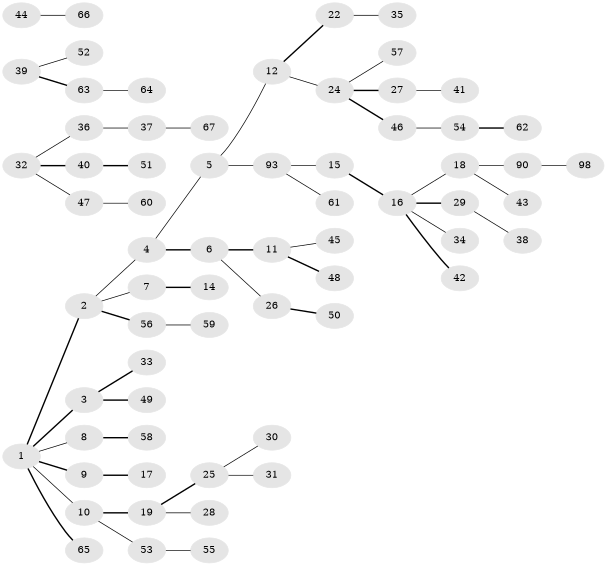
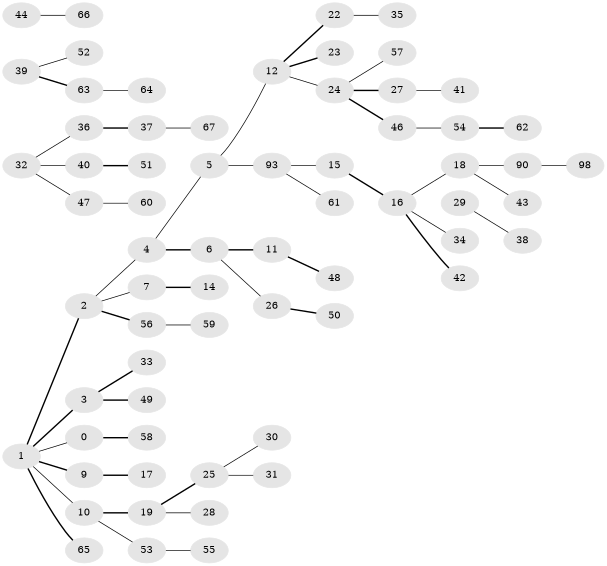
node "23": added
edge "36" -- "37": style solid -> bold
edge "32" -- "40": style bold -> solid
edge "16" -- "29": removed
node "45": removed
node "8": label "8" -> "0"
